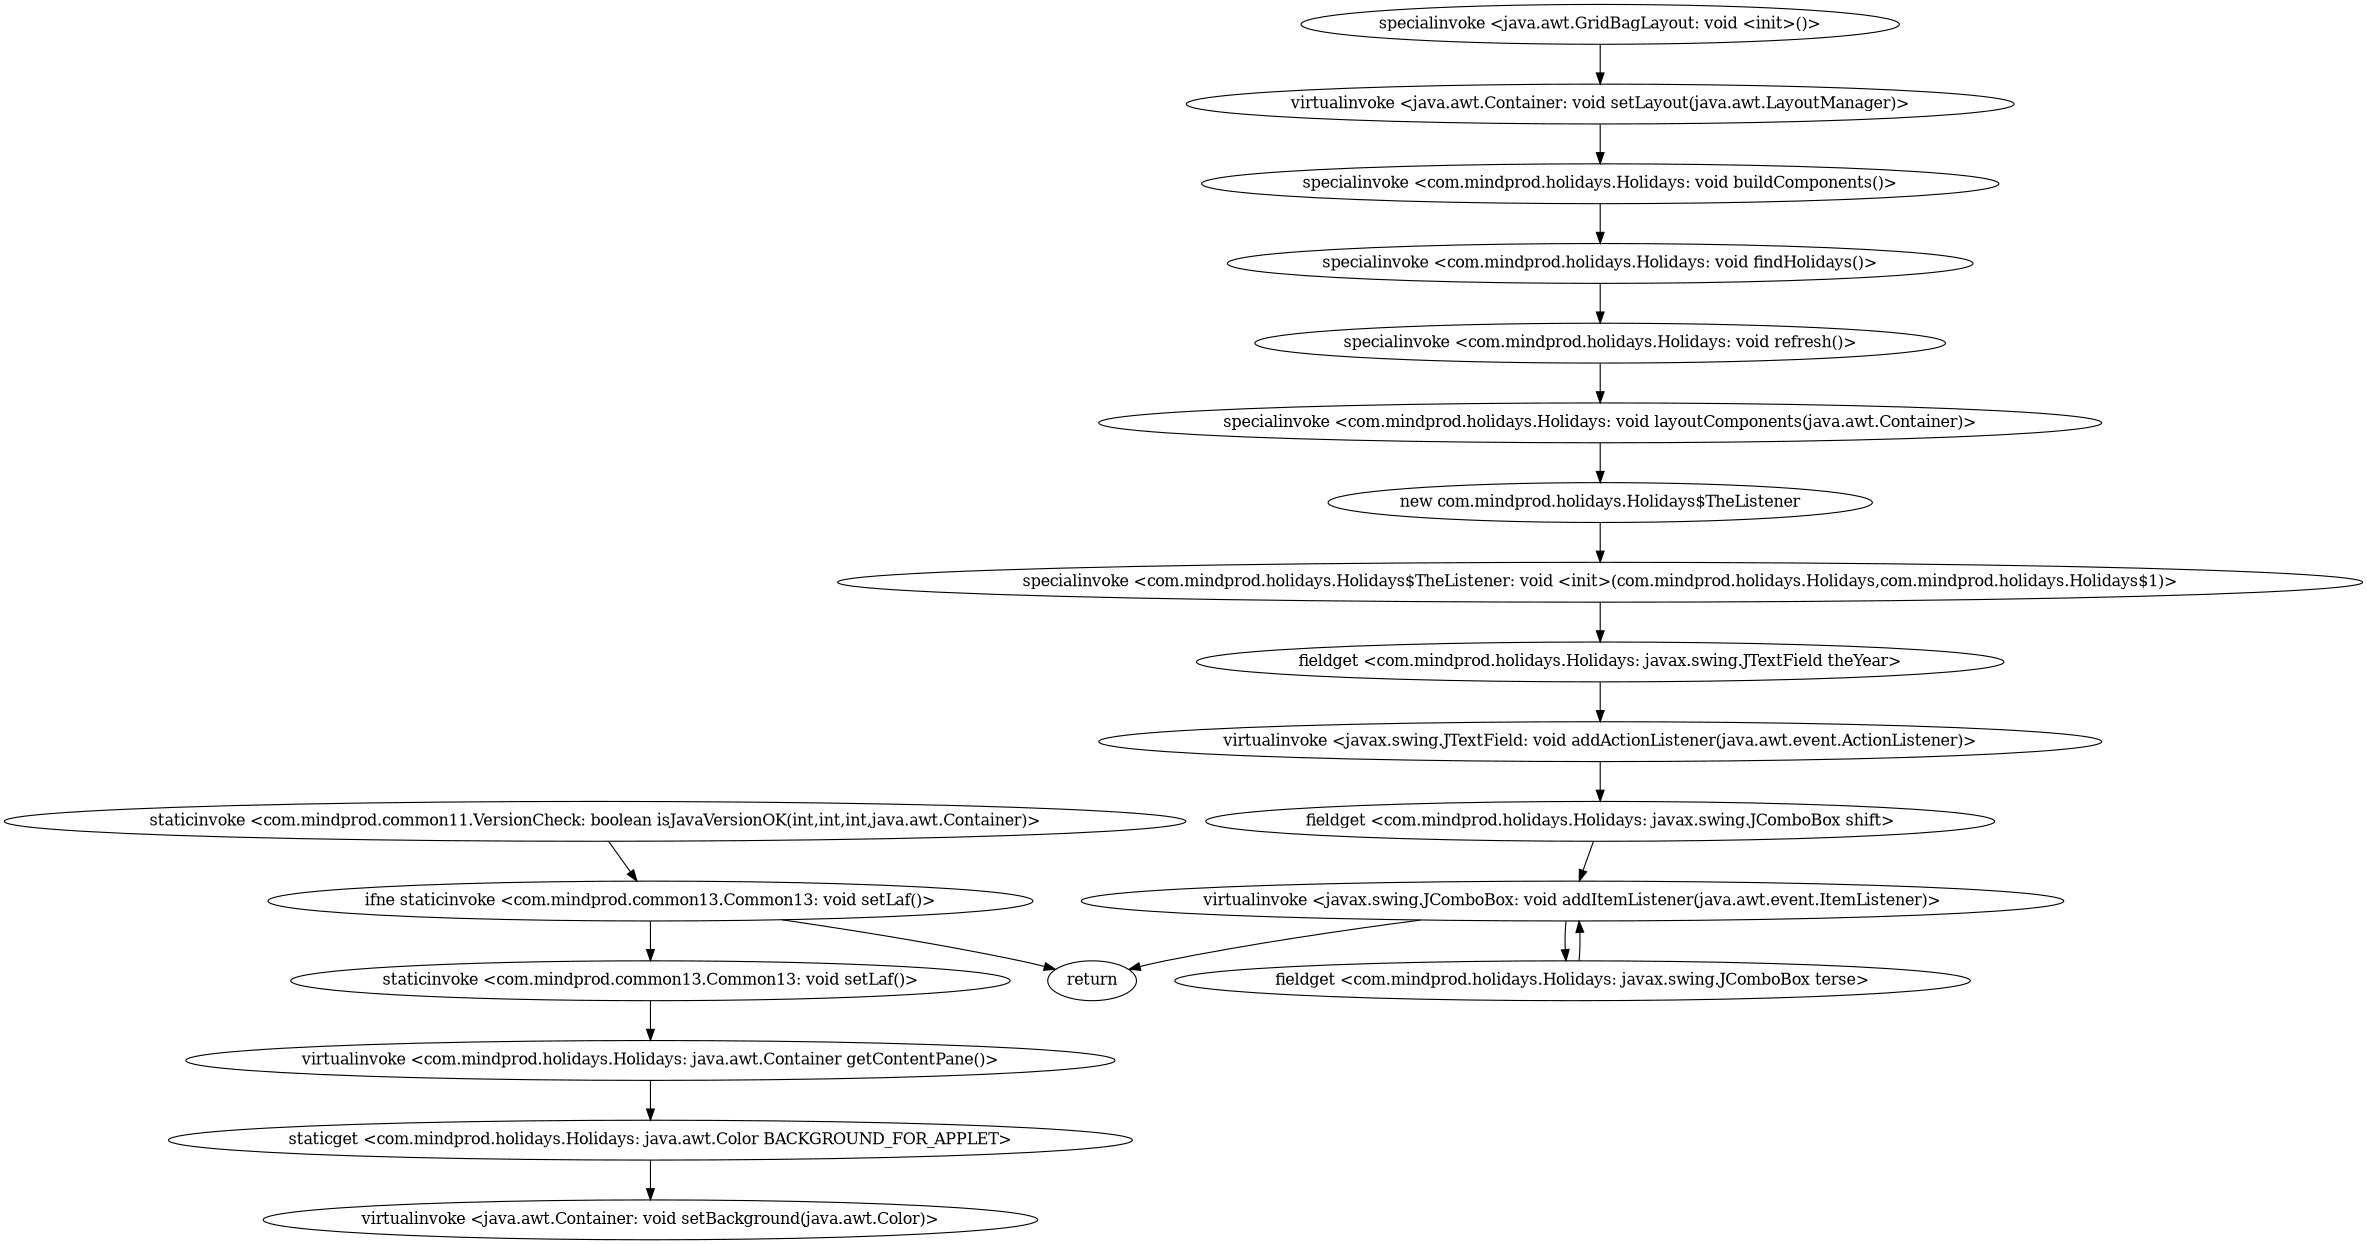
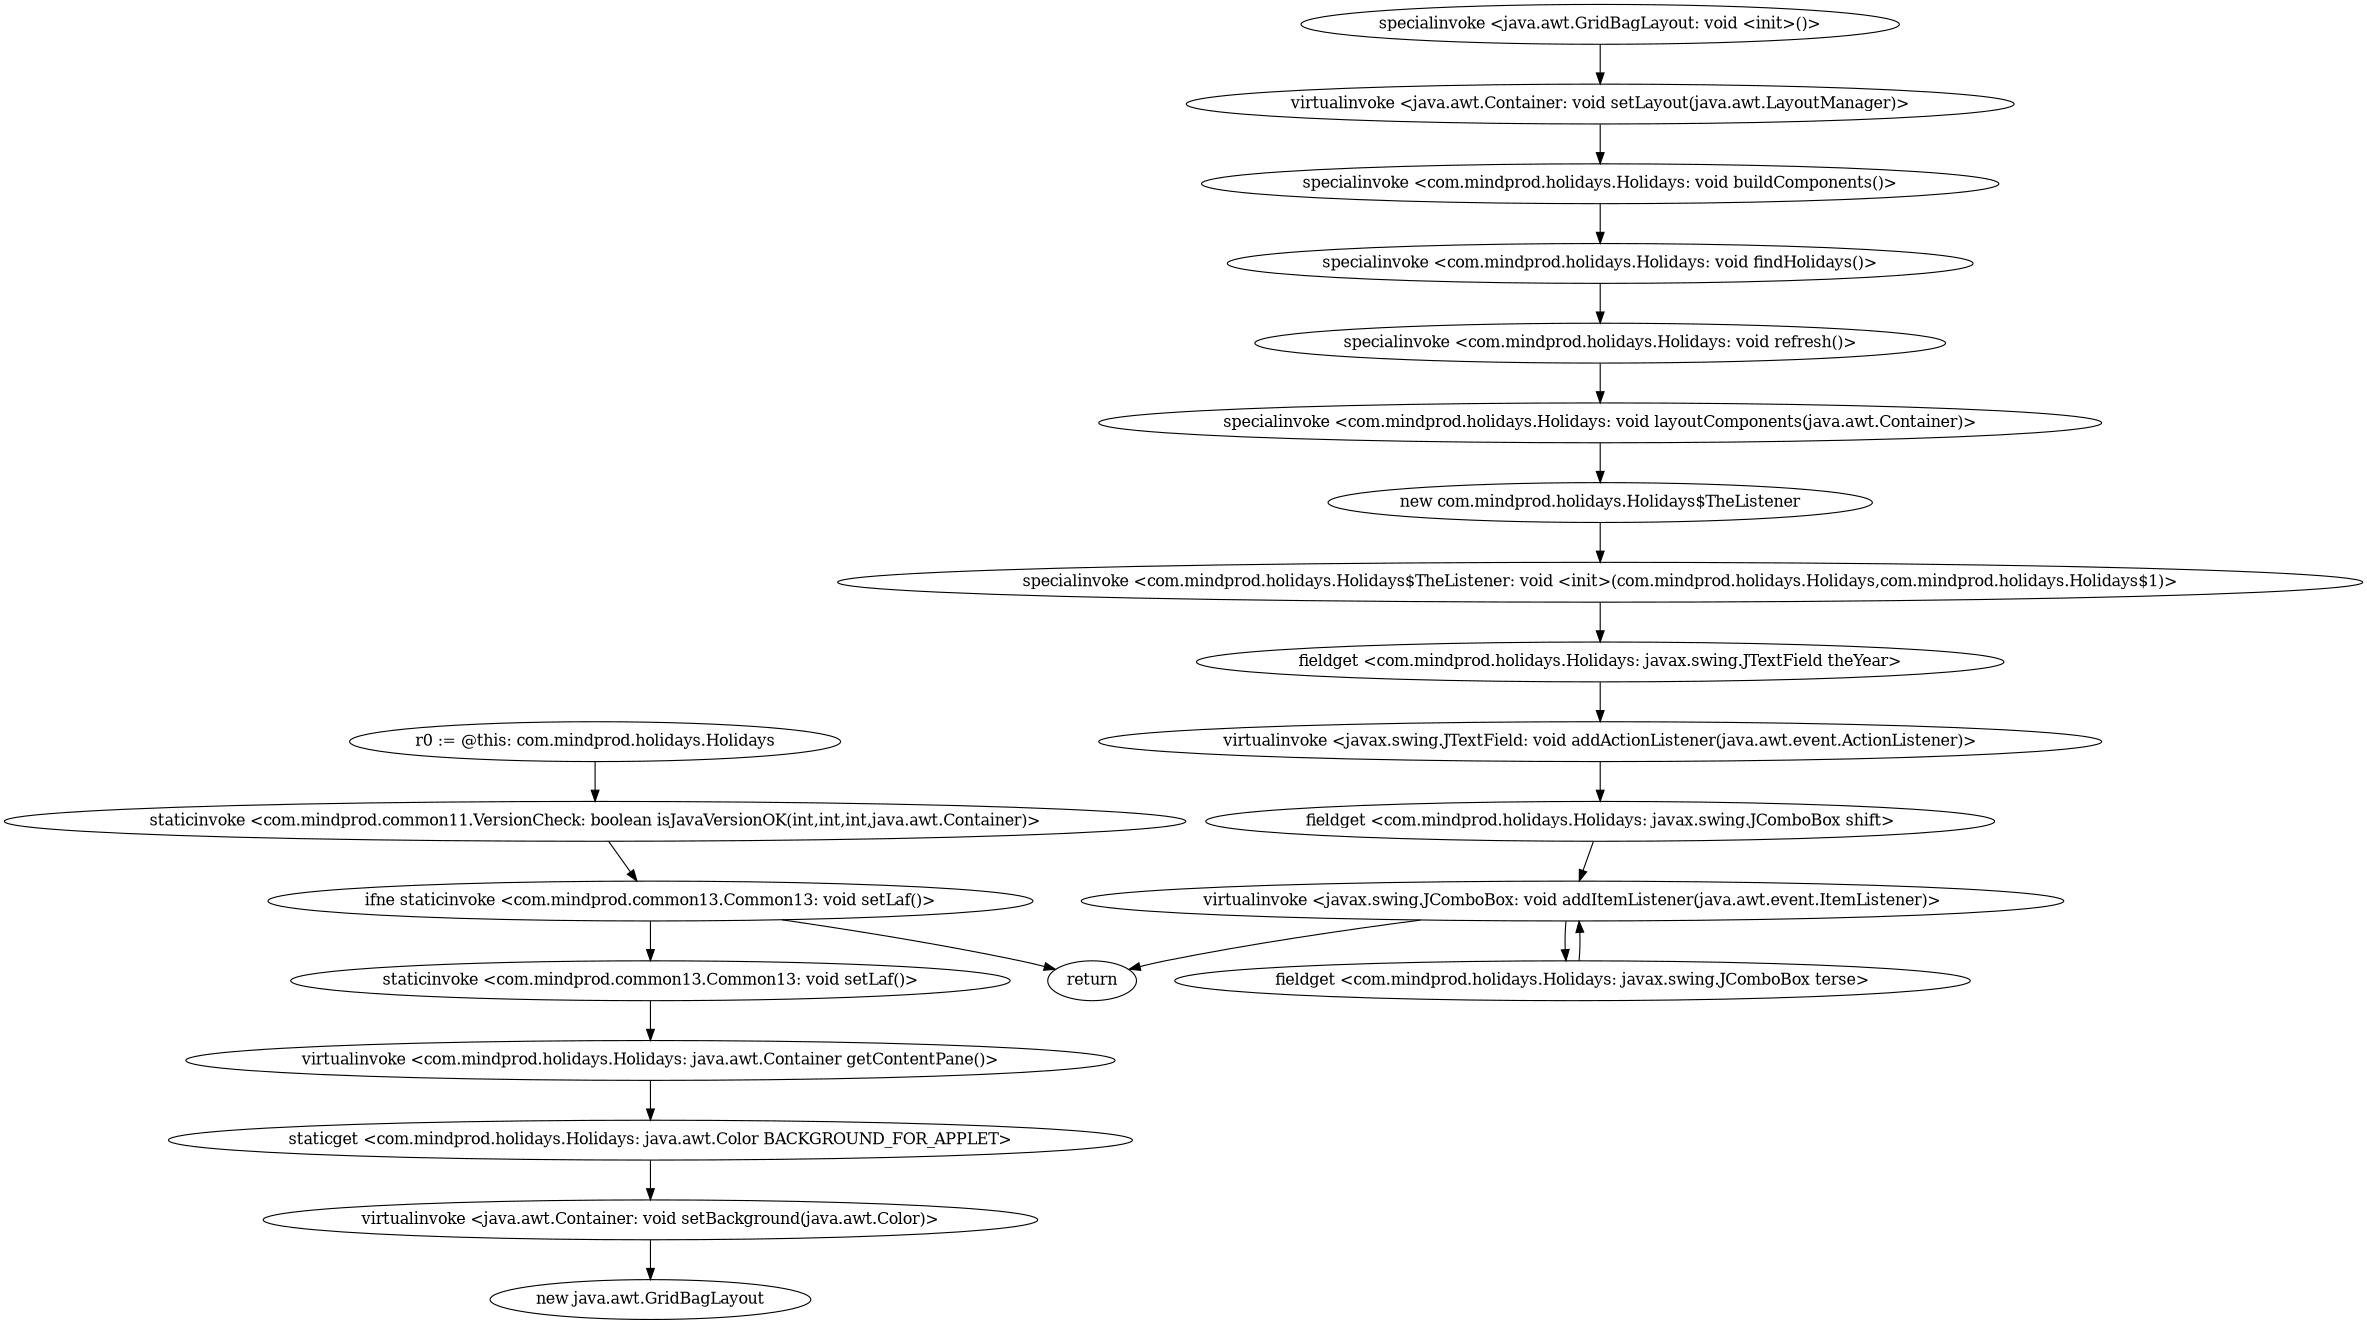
node "r0 := @this: com.mindprod.holidays.Holidays": added
node "new java.awt.GridBagLayout": added
